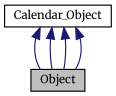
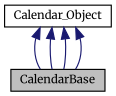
node "Object": label "Object" -> "CalendarBase"
